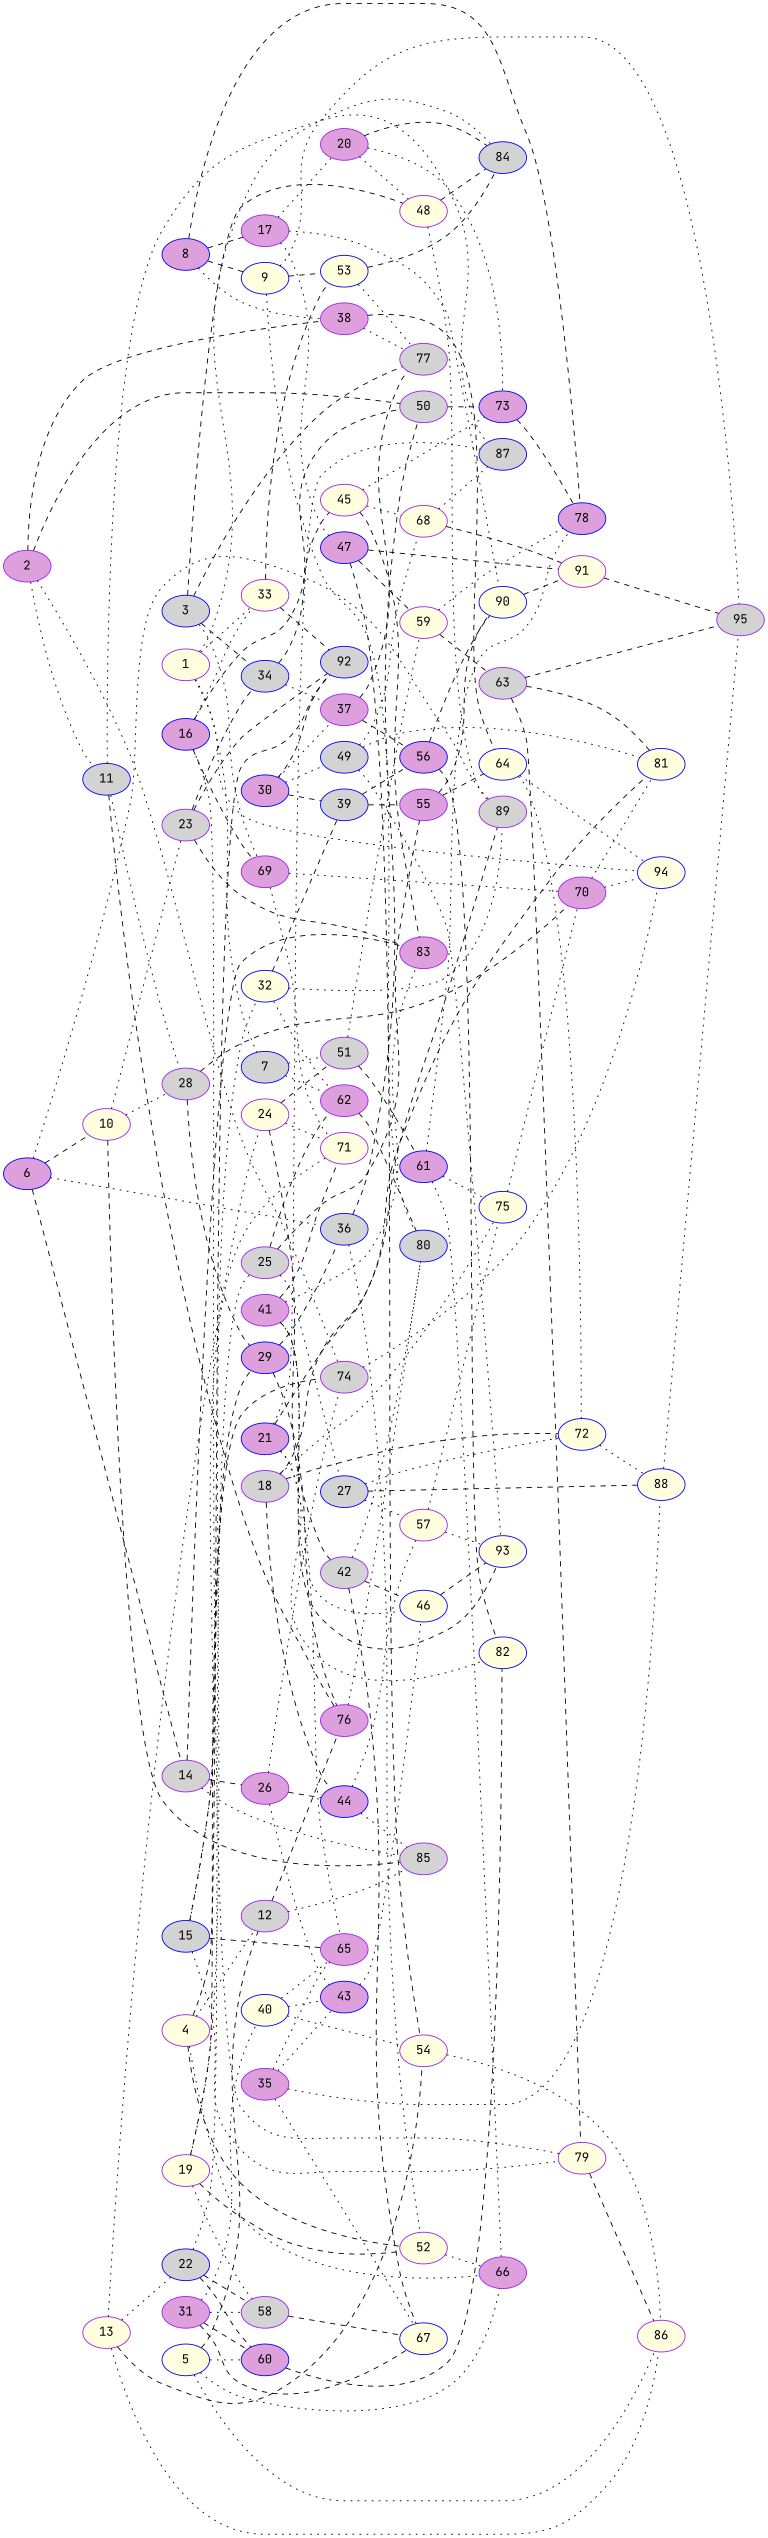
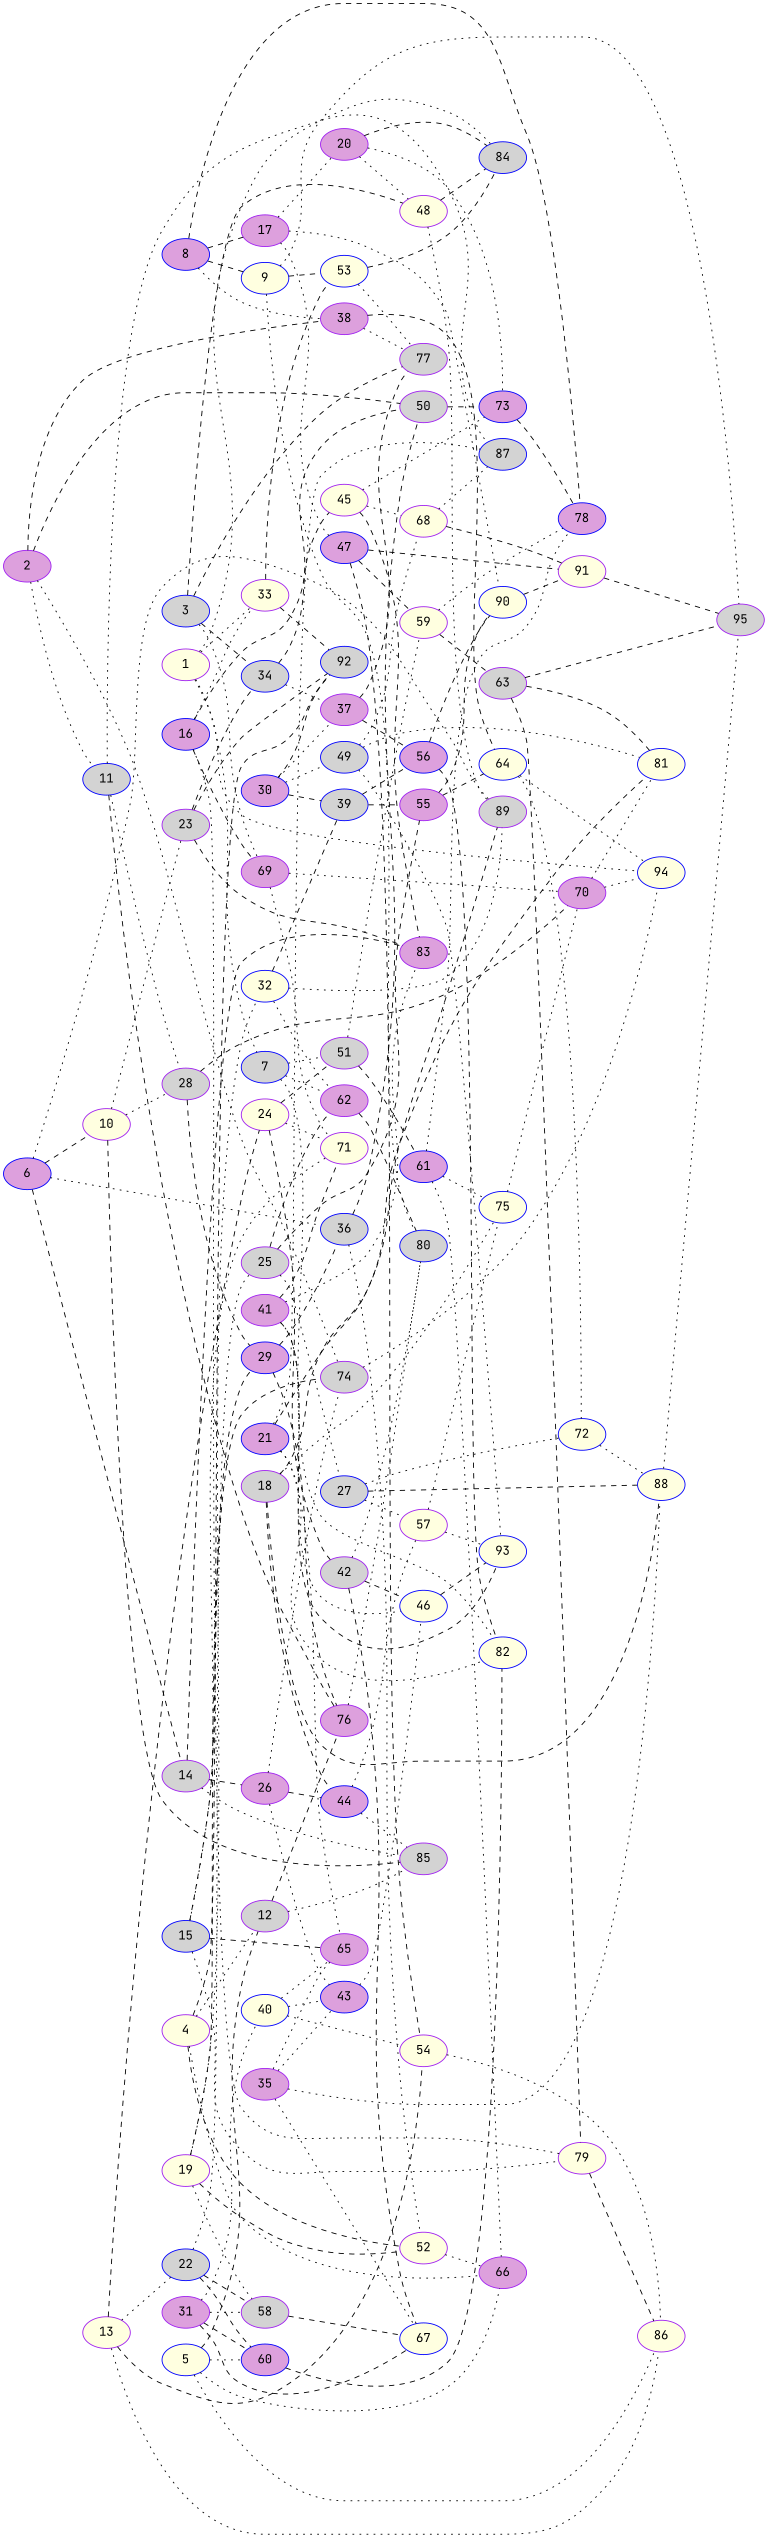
edge "72" -- "18": now "88" -- "18"
edge "7" -- "82": added
edge "24" -- "13": style dotted -> dashed
